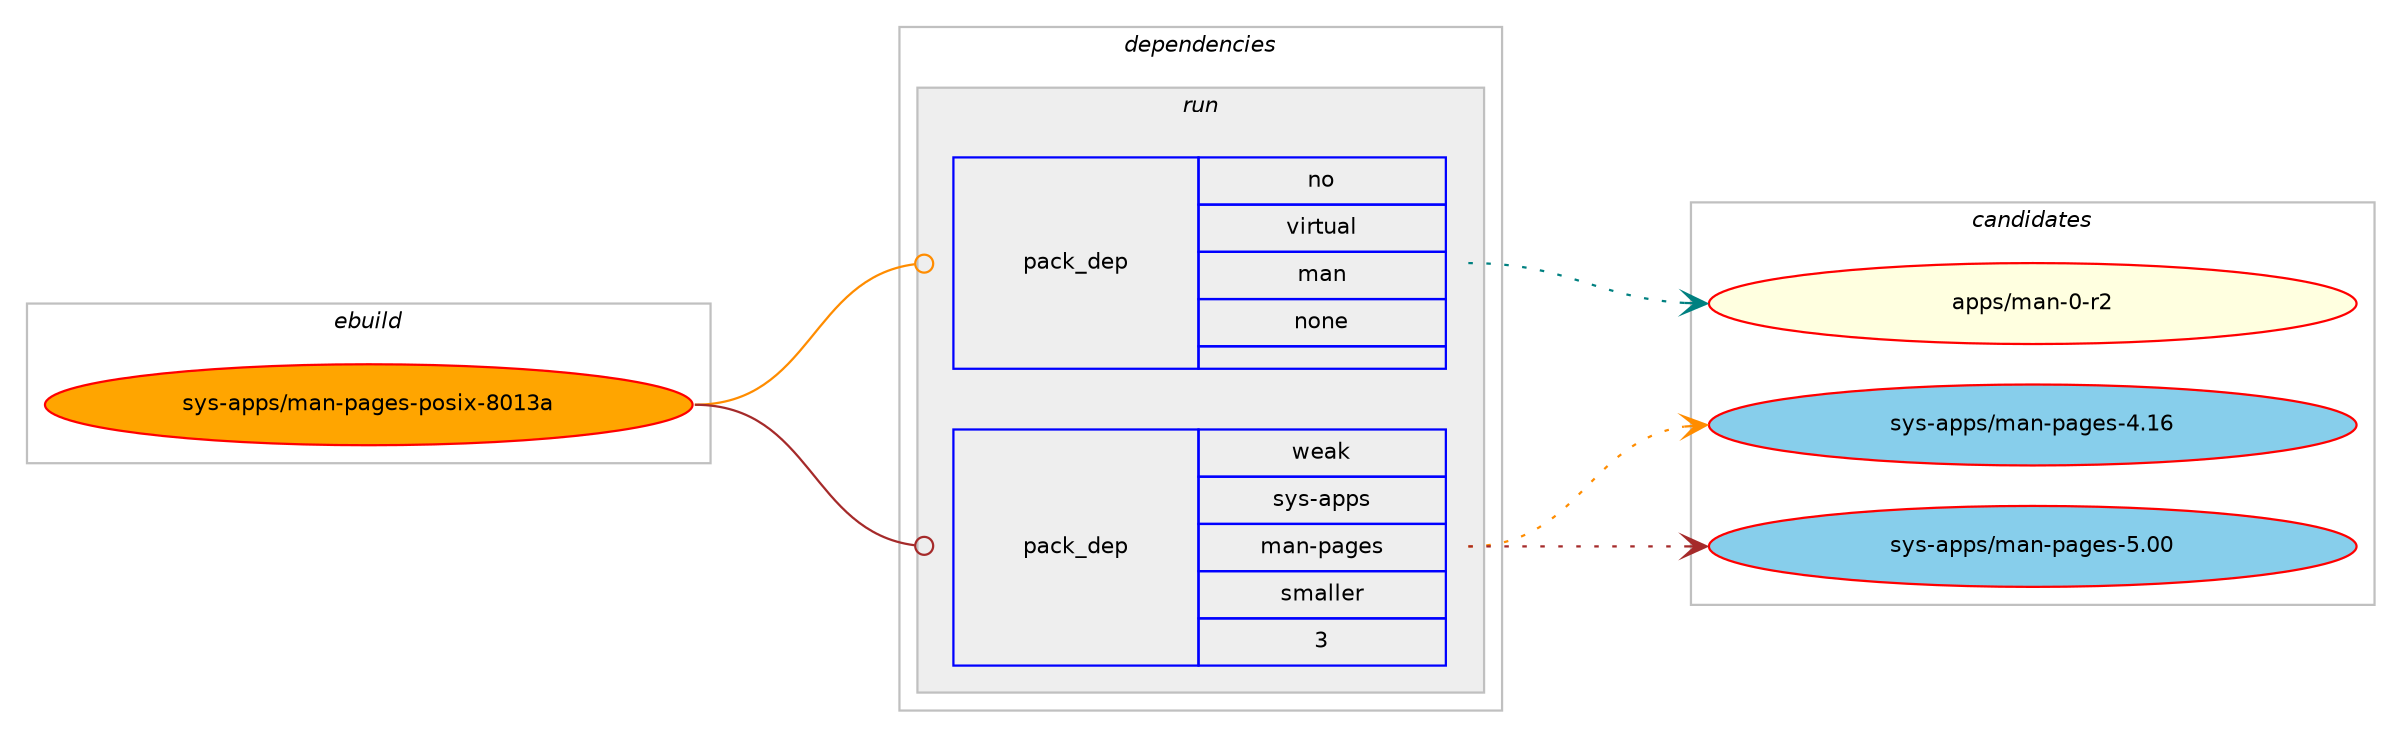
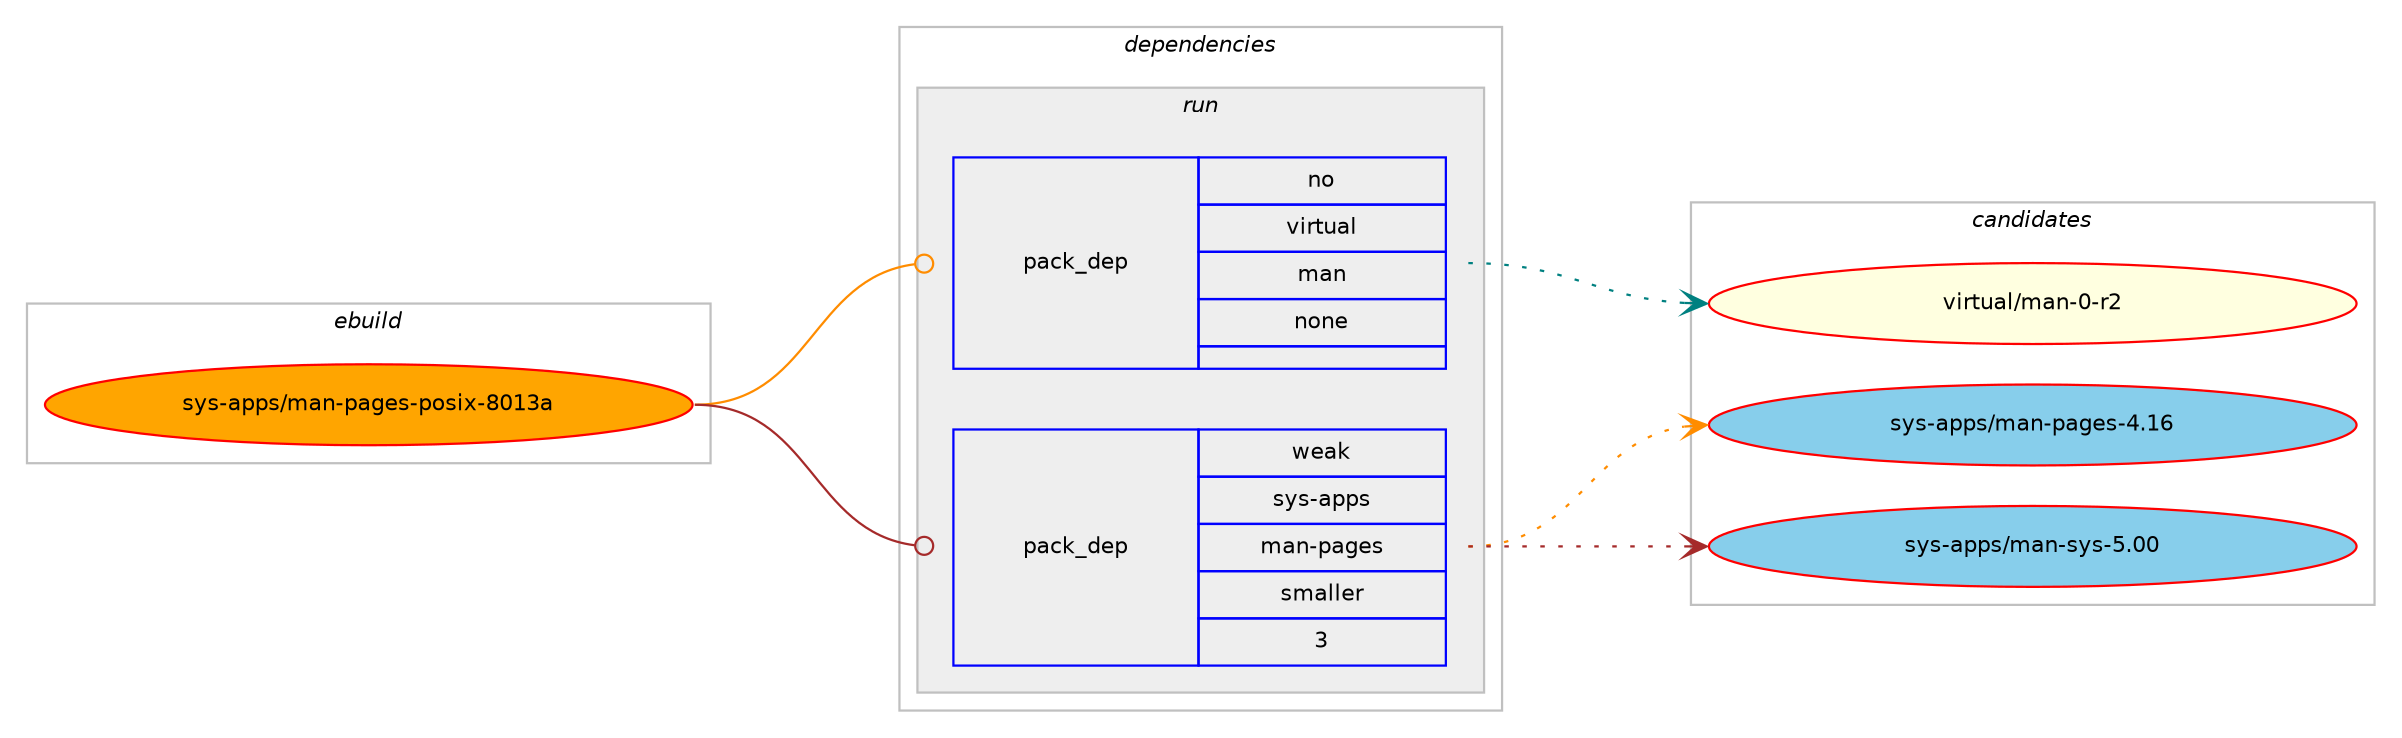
node "apps/man-0-r2": label "apps/man-0-r2" -> "virtual/man-0-r2"
node "sys-apps/man-pages-5.00": label "sys-apps/man-pages-5.00" -> "sys-apps/man-sys-5.00"
